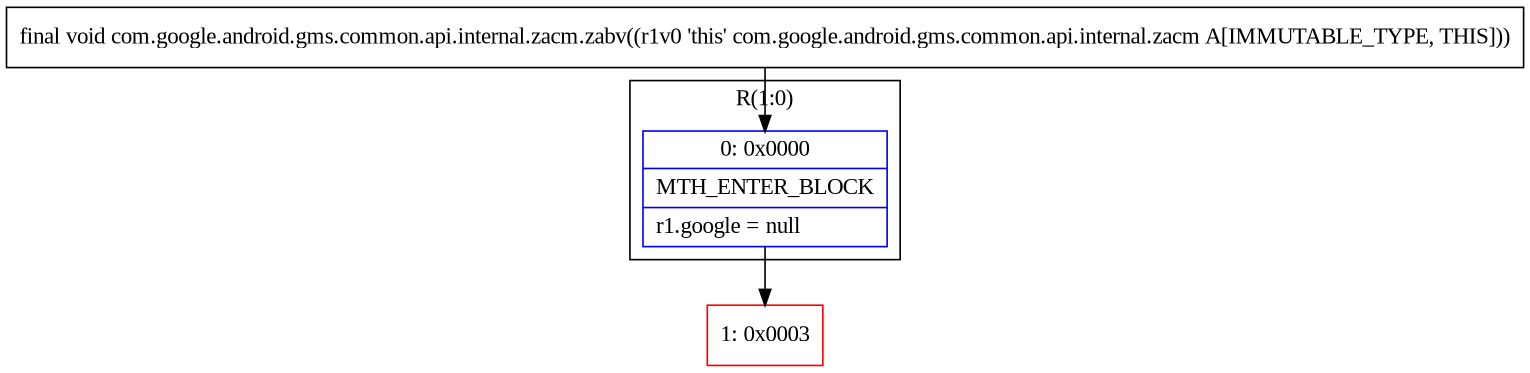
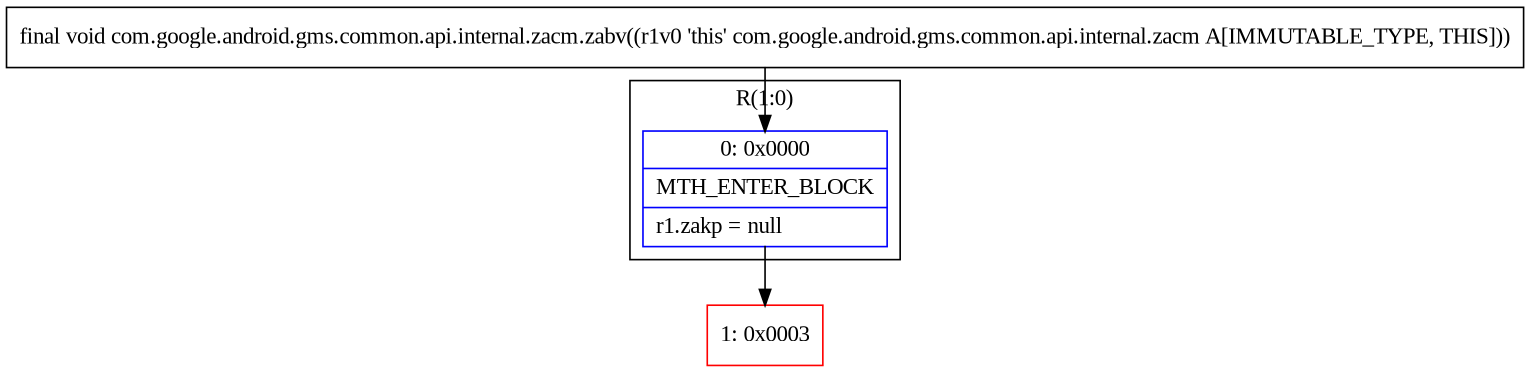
node "0: 0x0000": text "r1.google = null" -> "r1.zakp = null"
